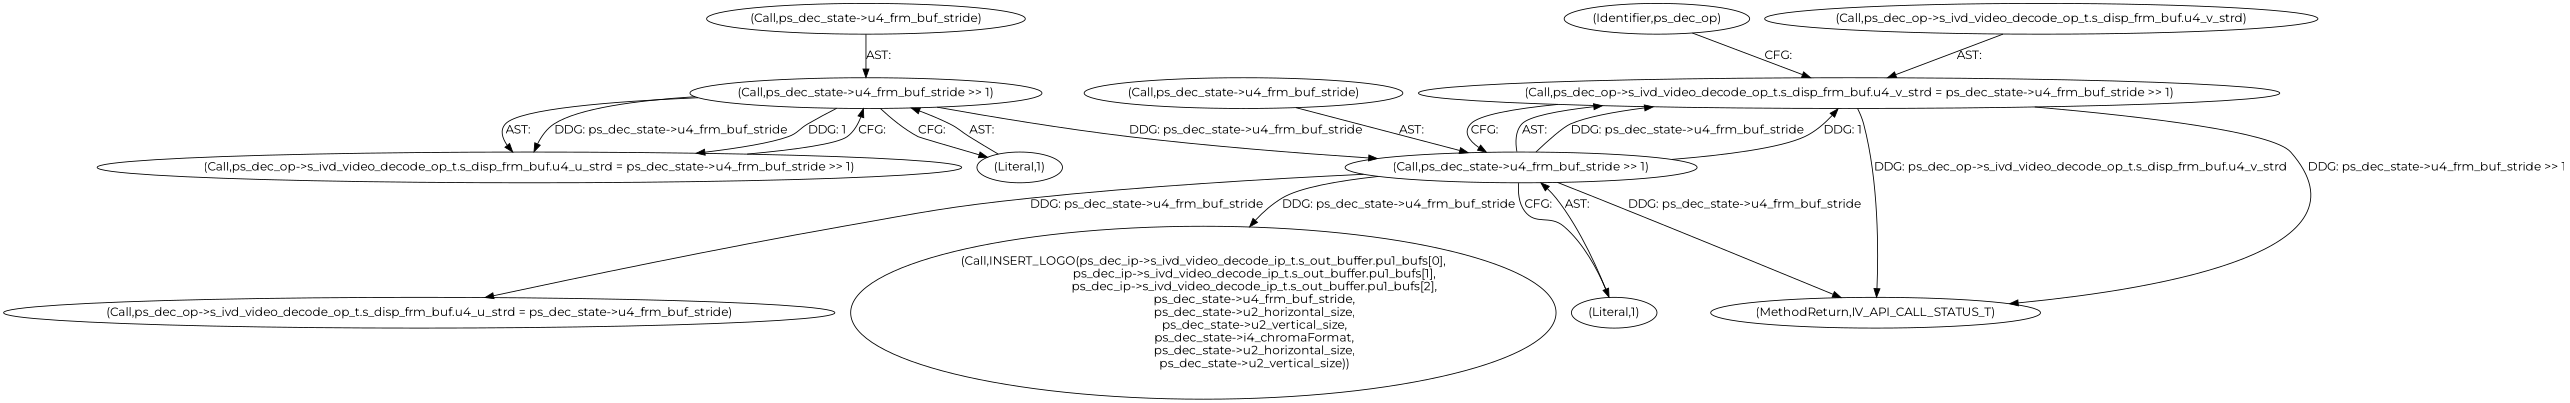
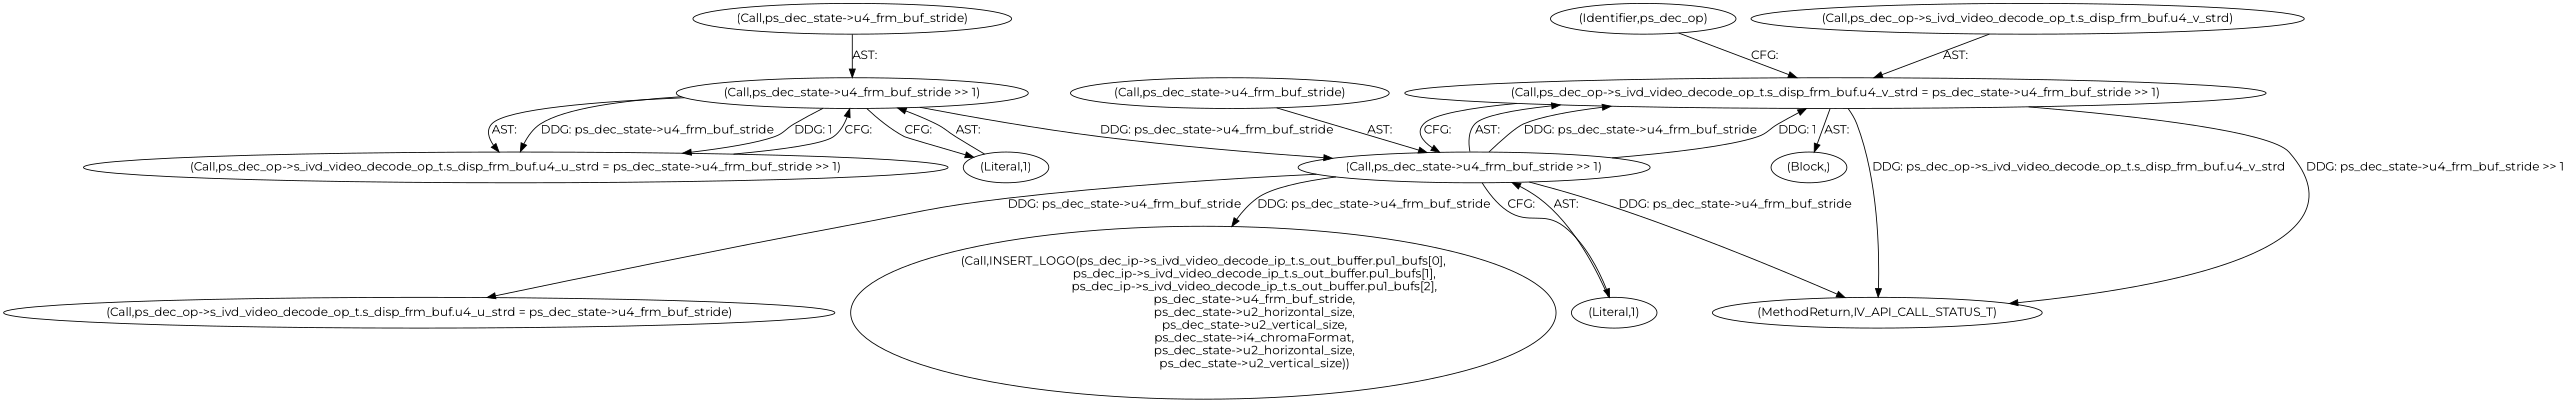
node "(Block,)": added
